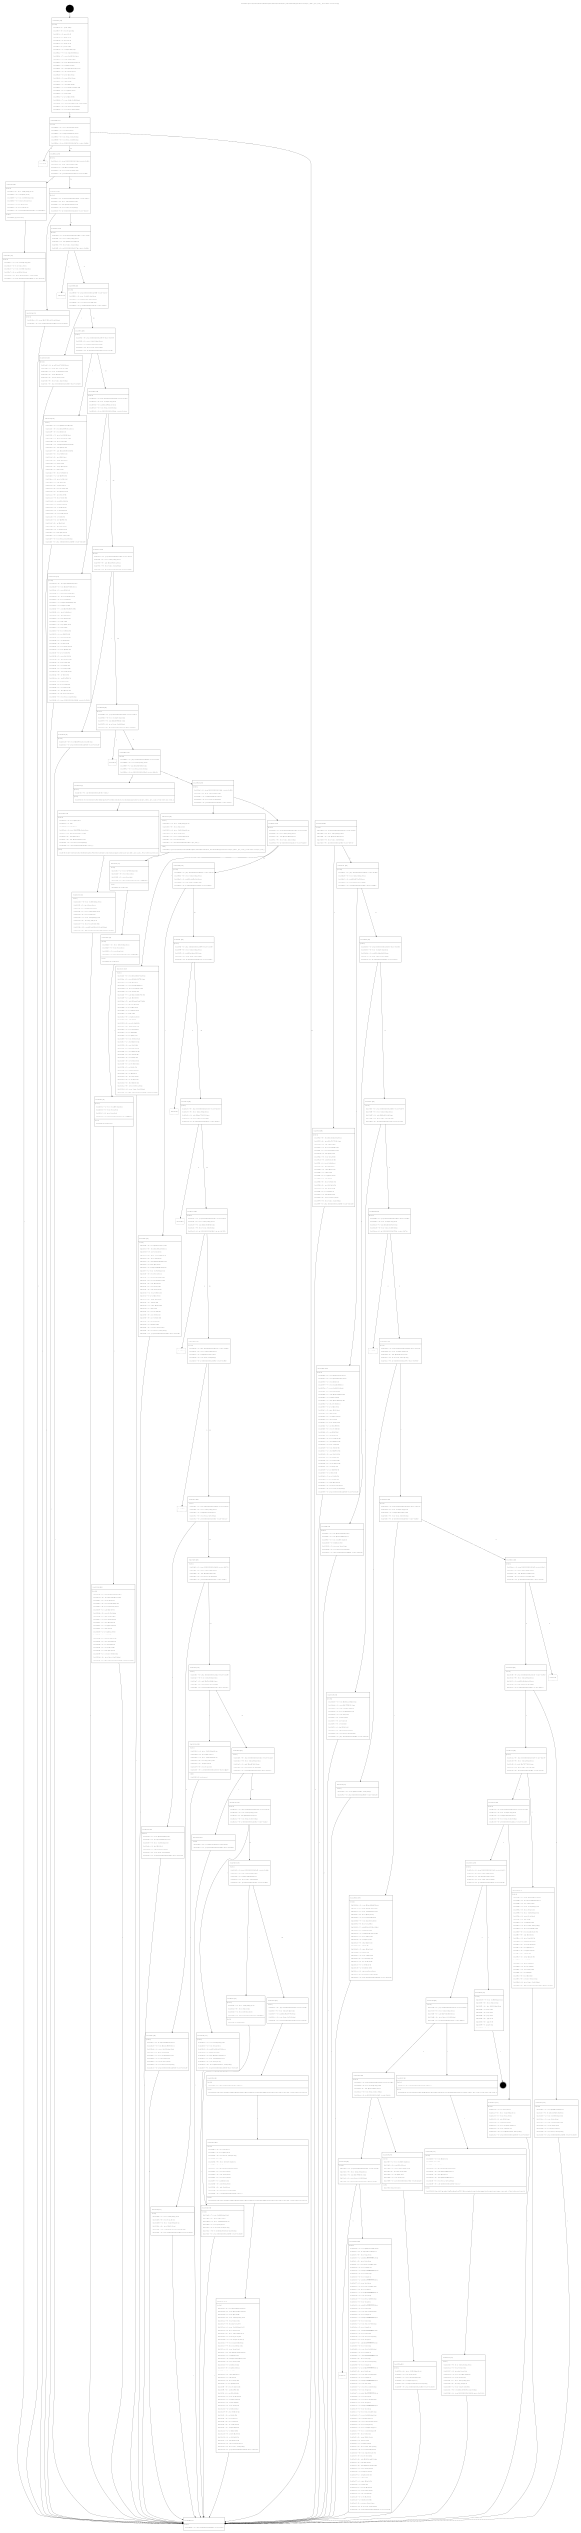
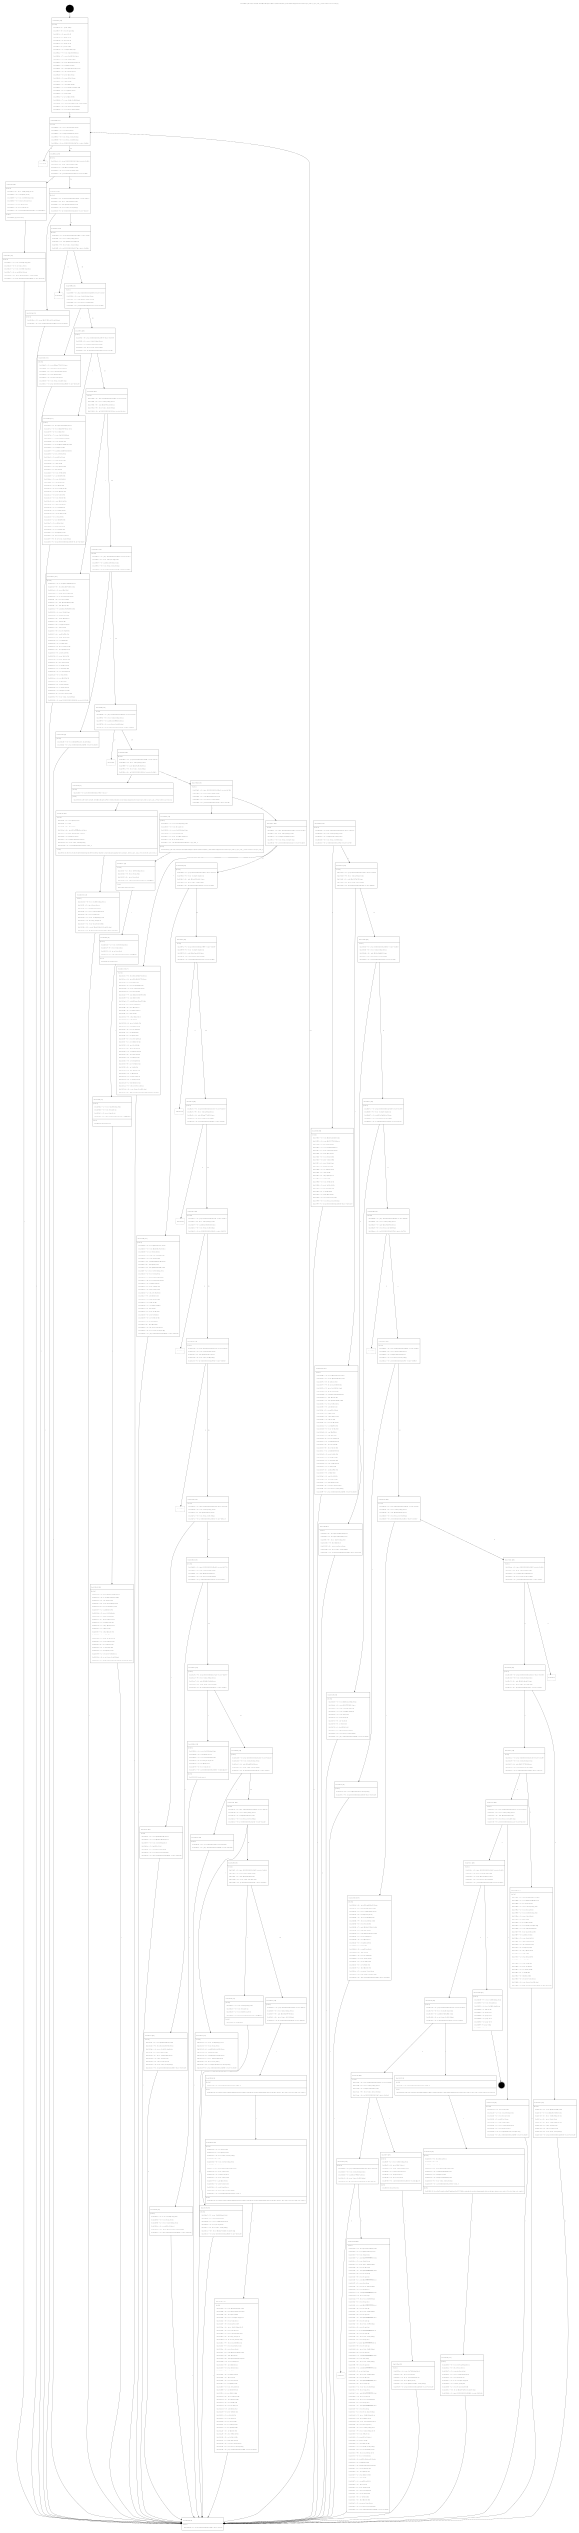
edge "0x401884 [32]" -> "0x402858 [5]": reversed
